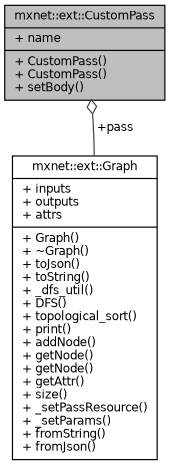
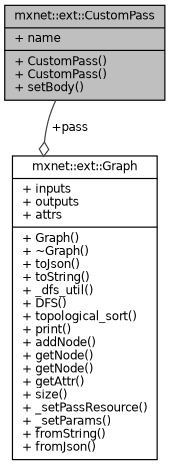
edge "mxnet::ext::Graph" -> "mxnet::ext::CustomPass": reversed
